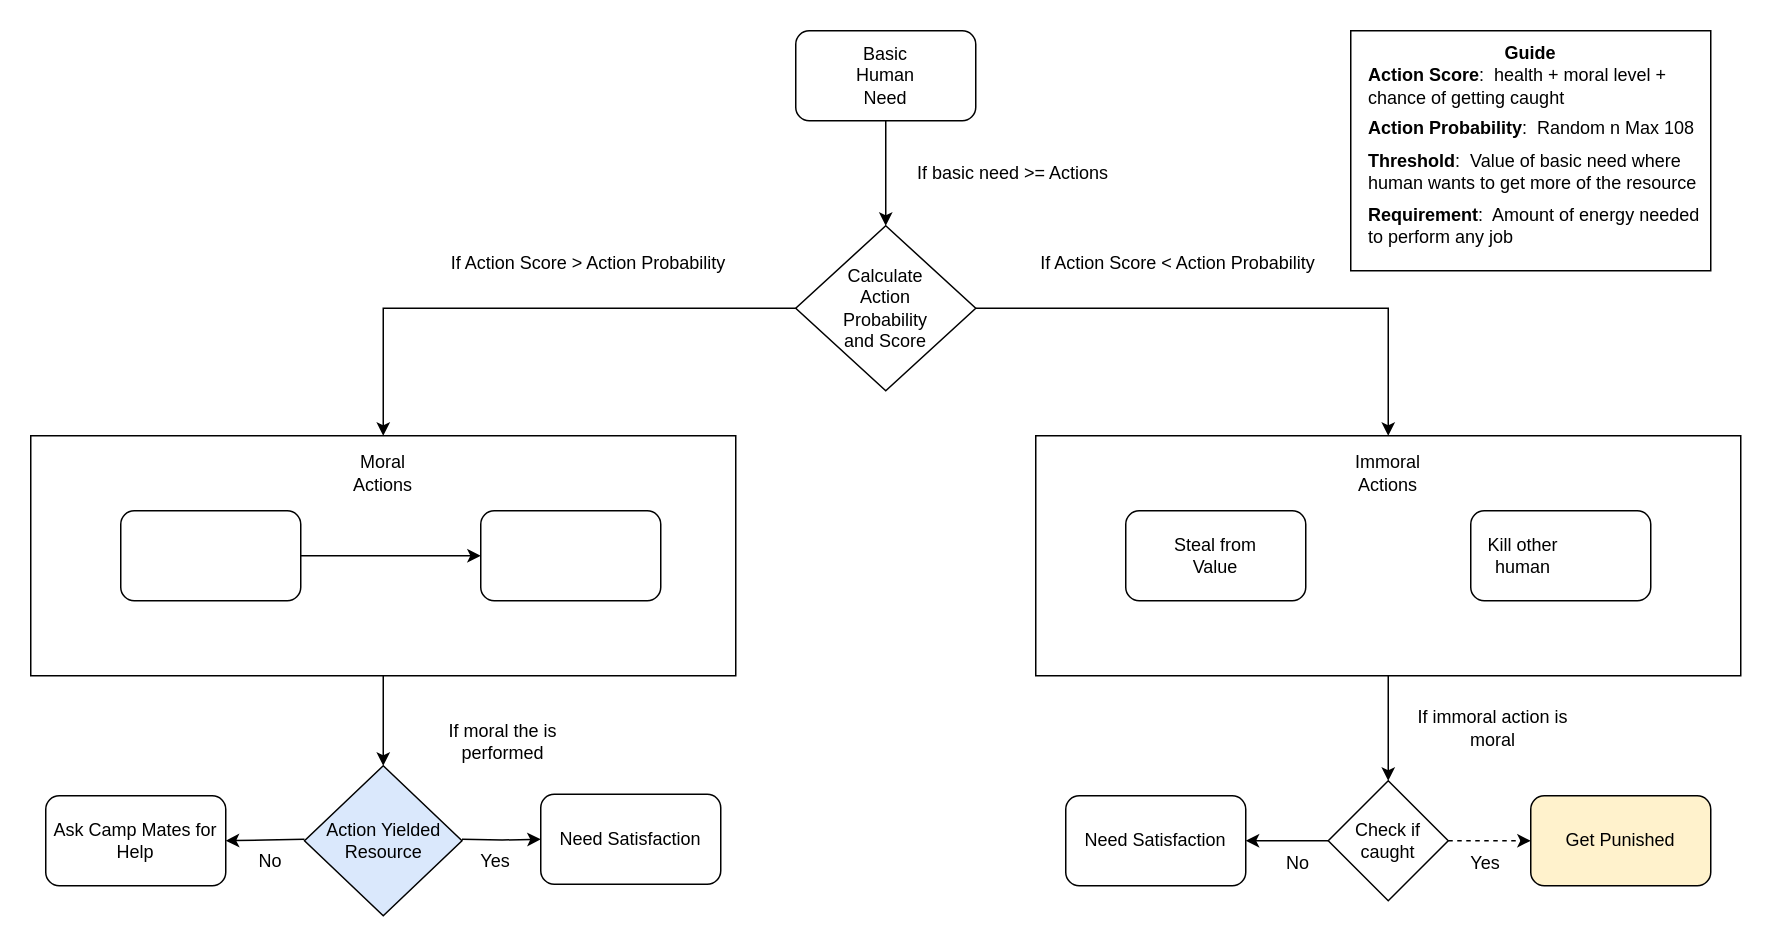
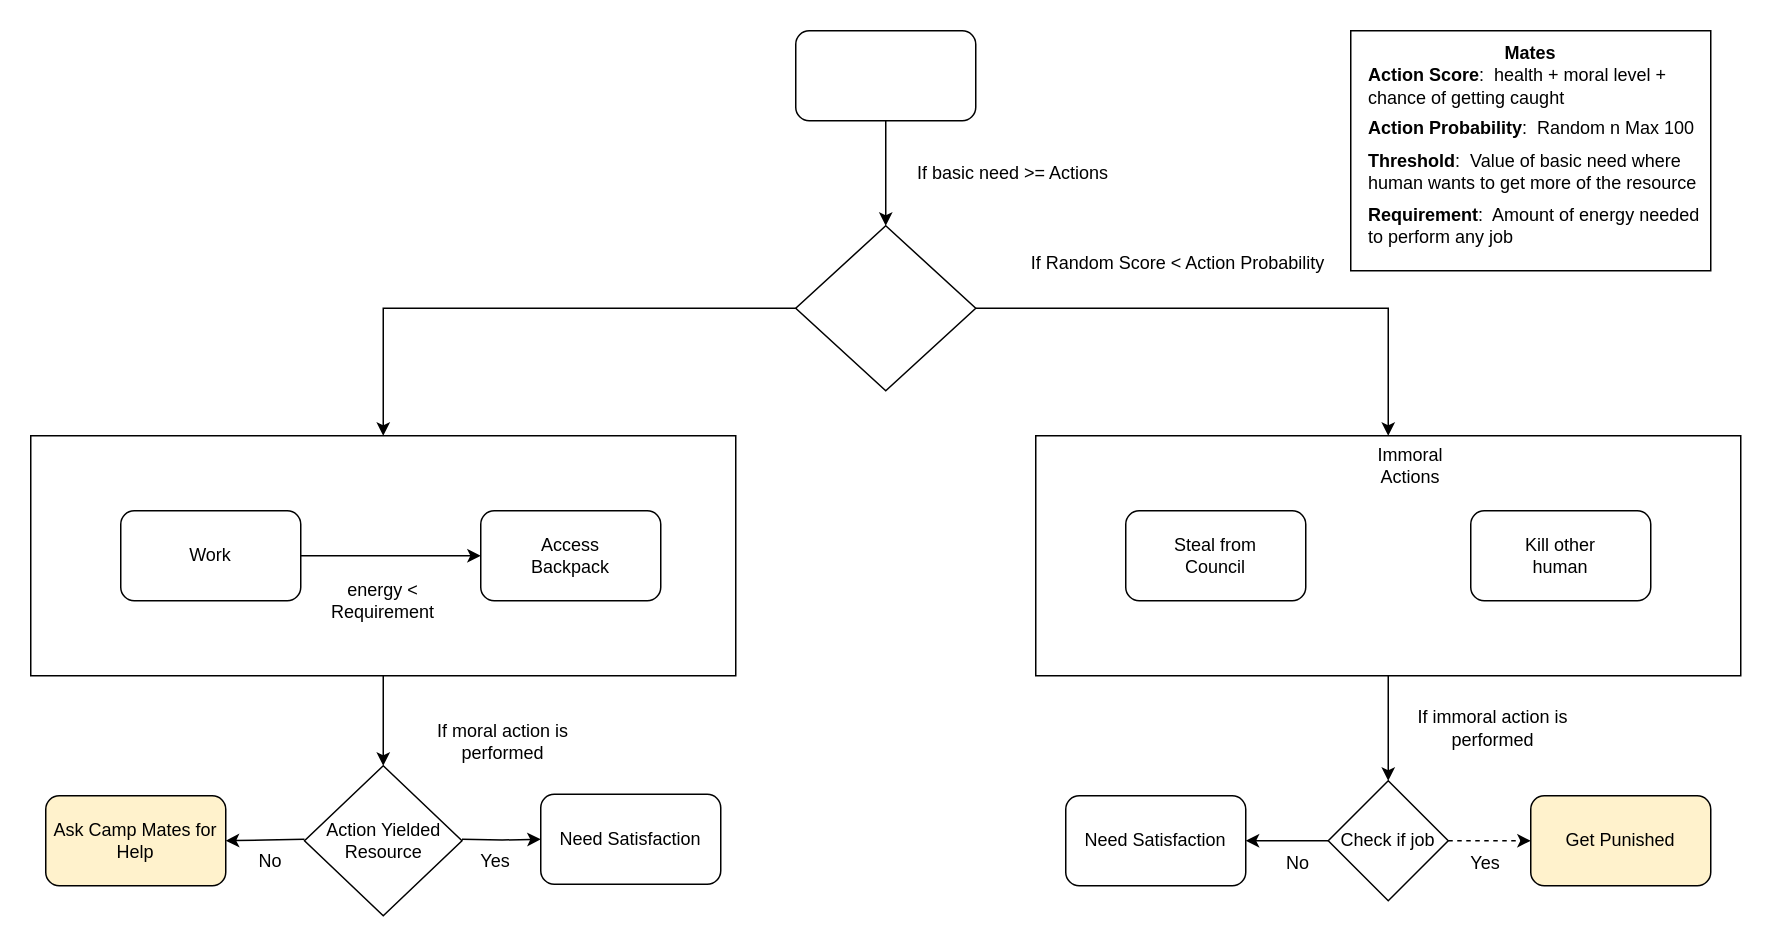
node "Guide": label "Guide" -> "Mates"
node "Basic Human Need": removed
node "Action Probability: Random n Max 108": label "Action Probability: Random n Max 108" -> "Action Probability: Random n Max 100"
node "If Action Score > Action Probability": removed
node "If Action Score < Action Probability": label "If Action Score < Action Probability" -> "If Random Score < Action Probability"
node "Calculate Action Probability and Score": removed
node "Moral Actions": removed
node "Immoral Actions": moved (1388, 473) -> (1411, 466)
node "Work": added
node "Access Backpack": added
node "Steal from Value": label "Steal from Value" -> "Steal from Council"
node "Kill other human": moved (1523, 556) -> (1561, 556)
node "energy < Requirement": added
node "If immoral action is moral": label "If immoral action is moral" -> "If immoral action is performed"
node "If moral the is performed": label "If moral the is performed" -> "If moral action is performed"
node "Ask Camp Mates for Help": fillcolor #ffffff -> #fff2cc
node "Action Yielded Resource": fillcolor #dae8fc -> #ffffff
node "Check if caught": label "Check if caught" -> "Check if job"
